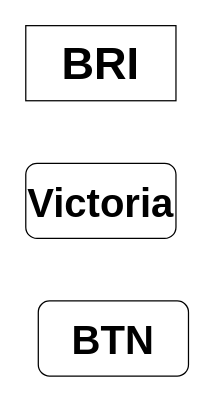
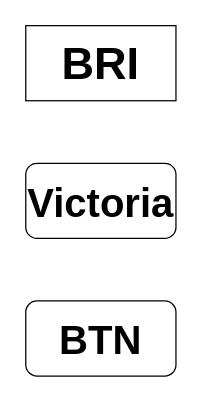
node "BTN": moved (113, 338) -> (101, 338)
